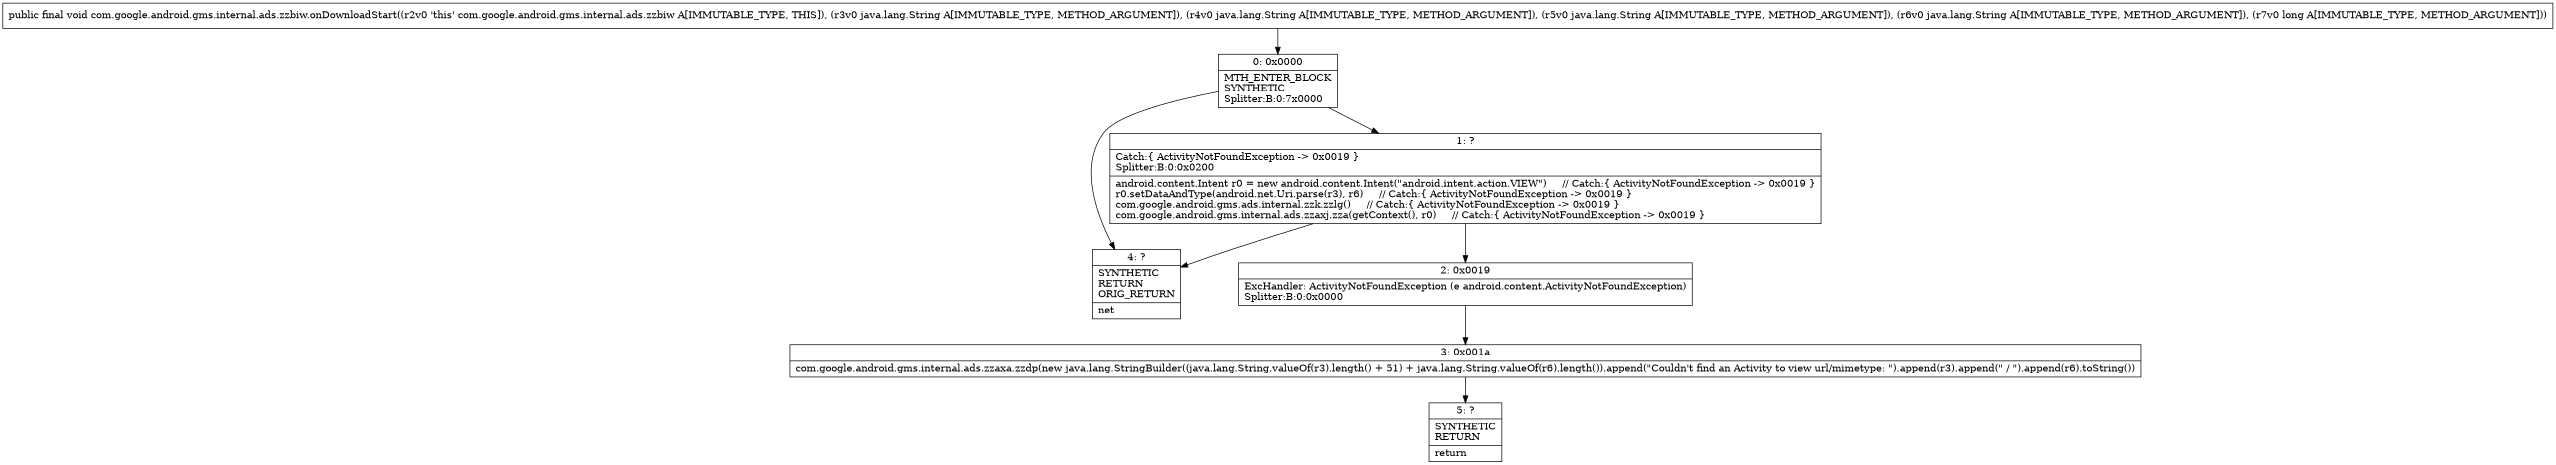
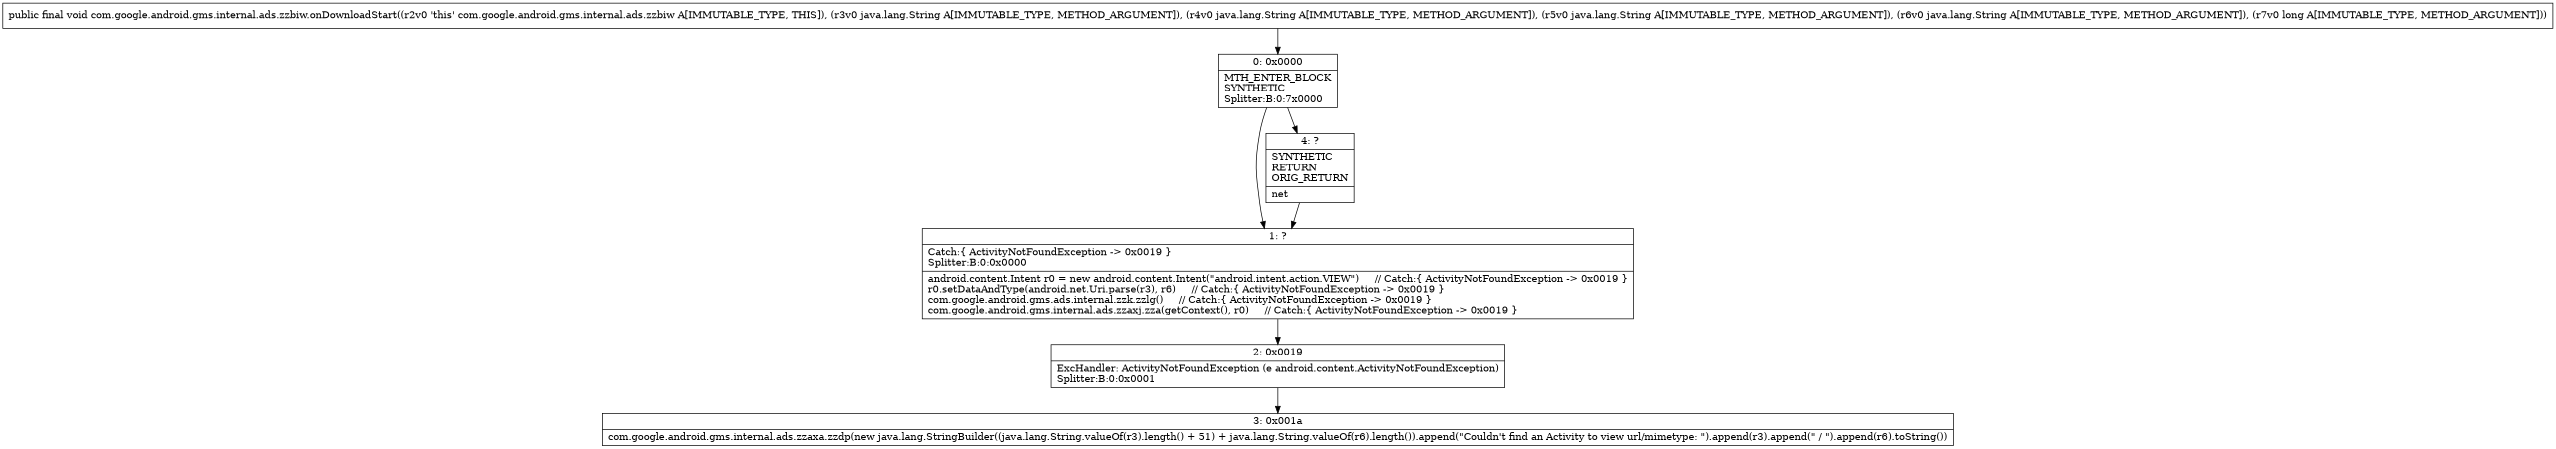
node "1: ?": text "Splitter:B:0:0x0200" -> "Splitter:B:0:0x0000"
edge "1: ?" -> "4: ?": reversed
node "2: 0x0019": text "Splitter:B:0:0x0000" -> "Splitter:B:0:0x0001"
node "5: ?": removed
